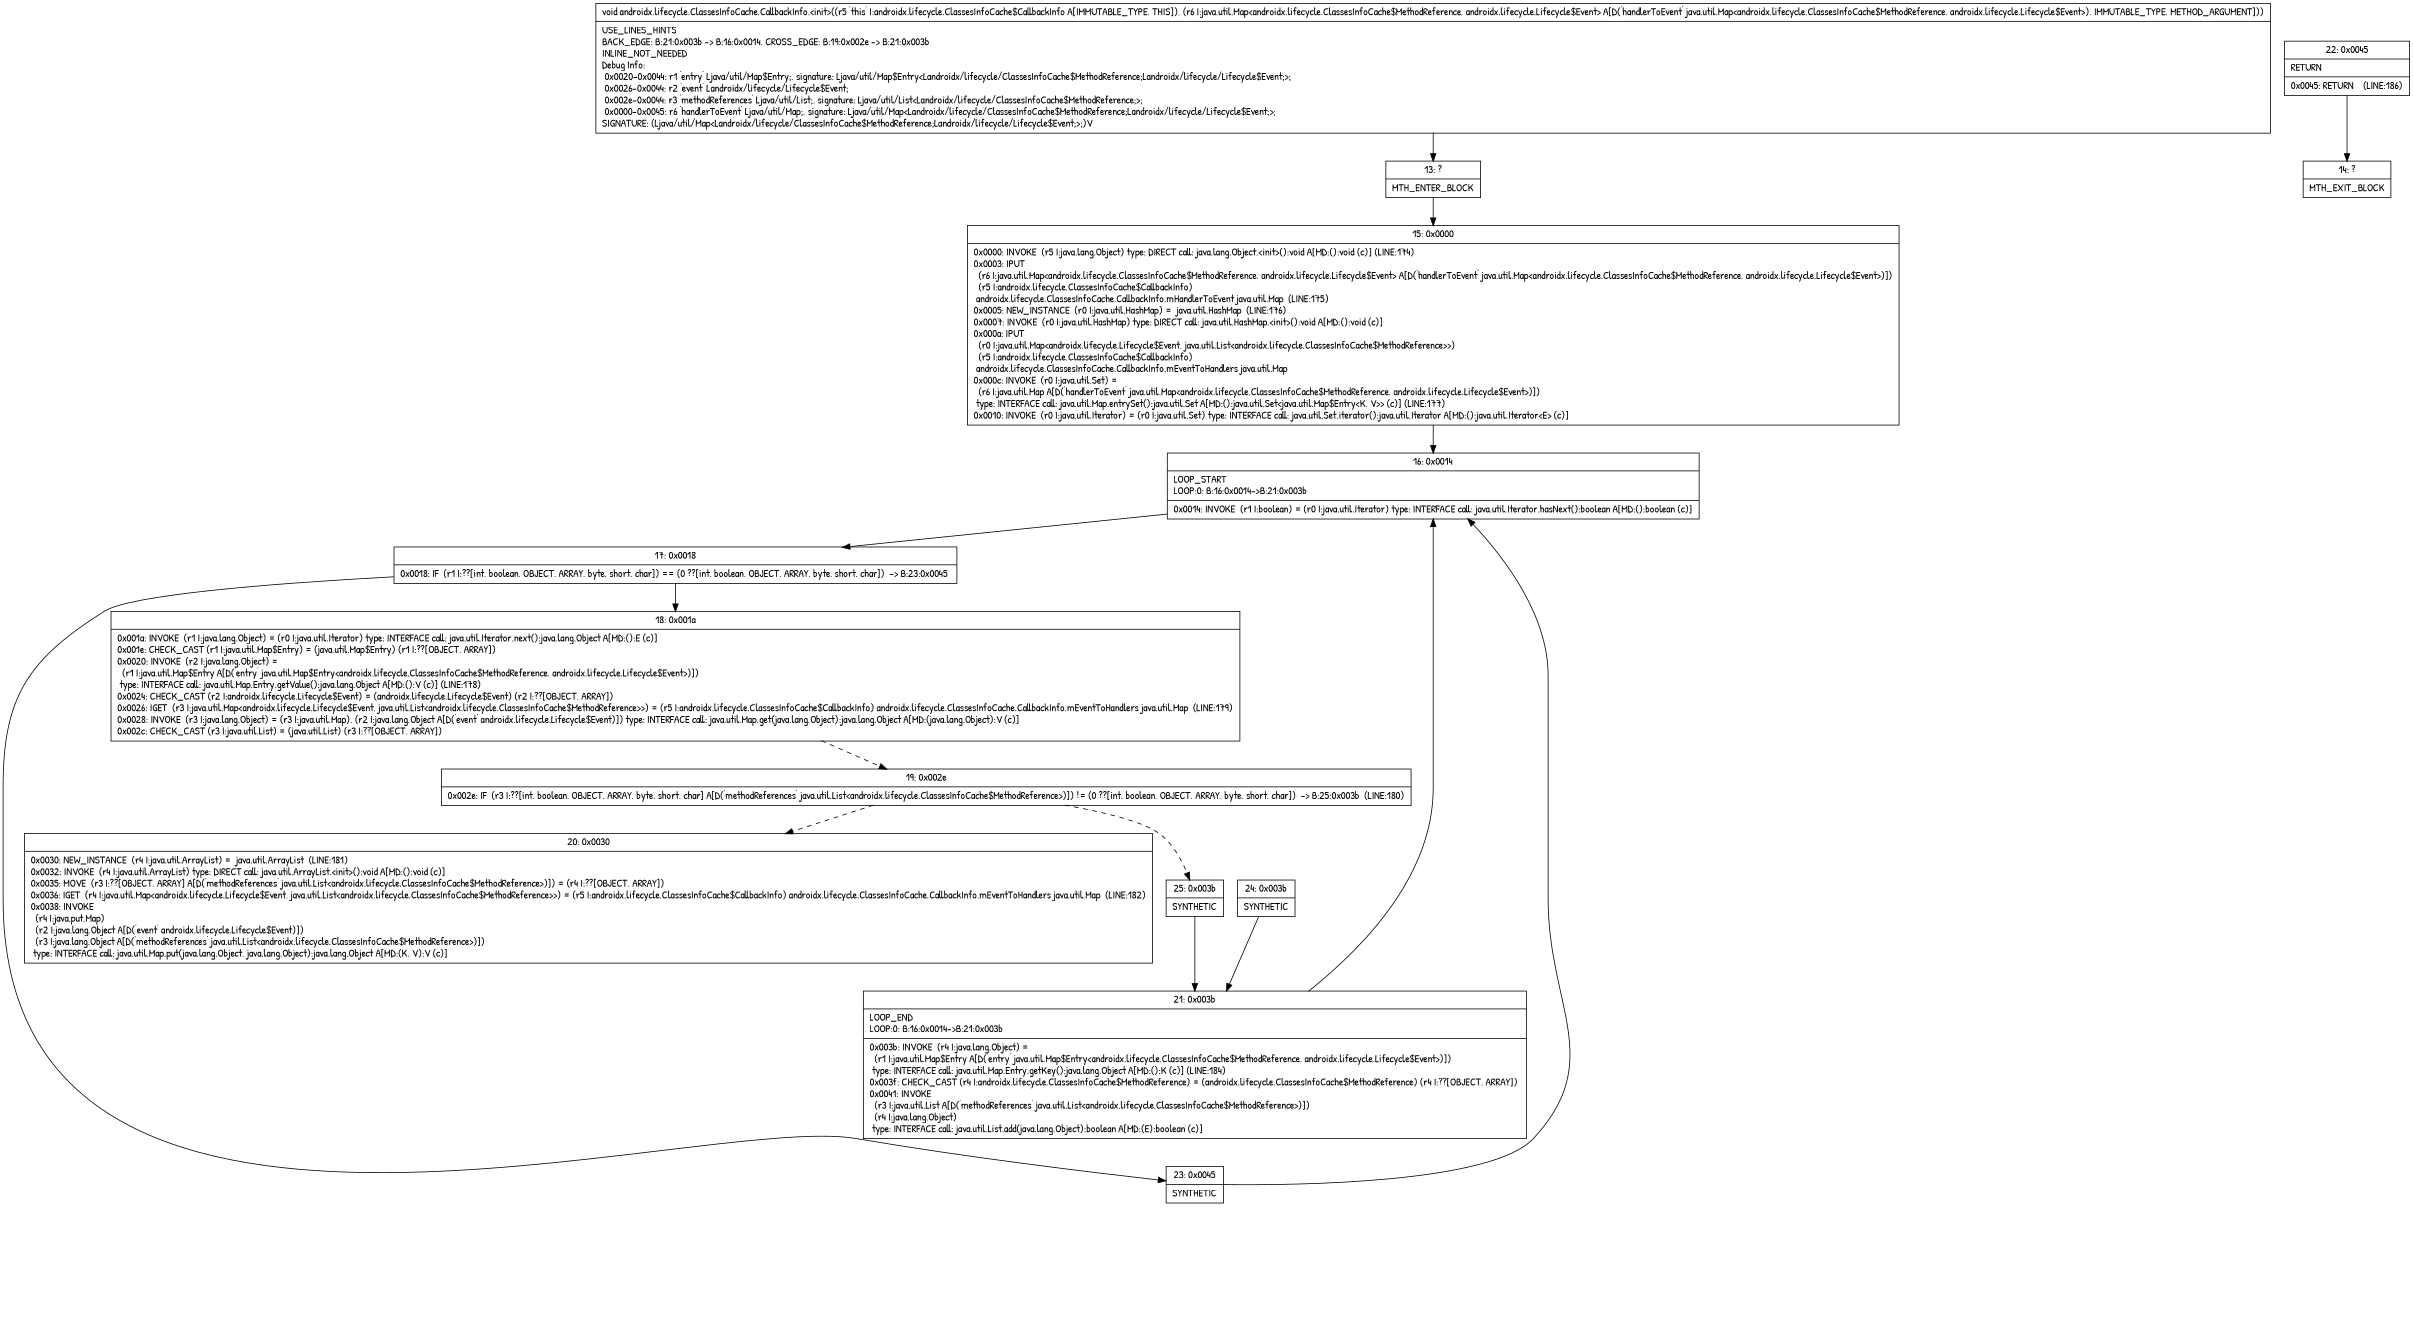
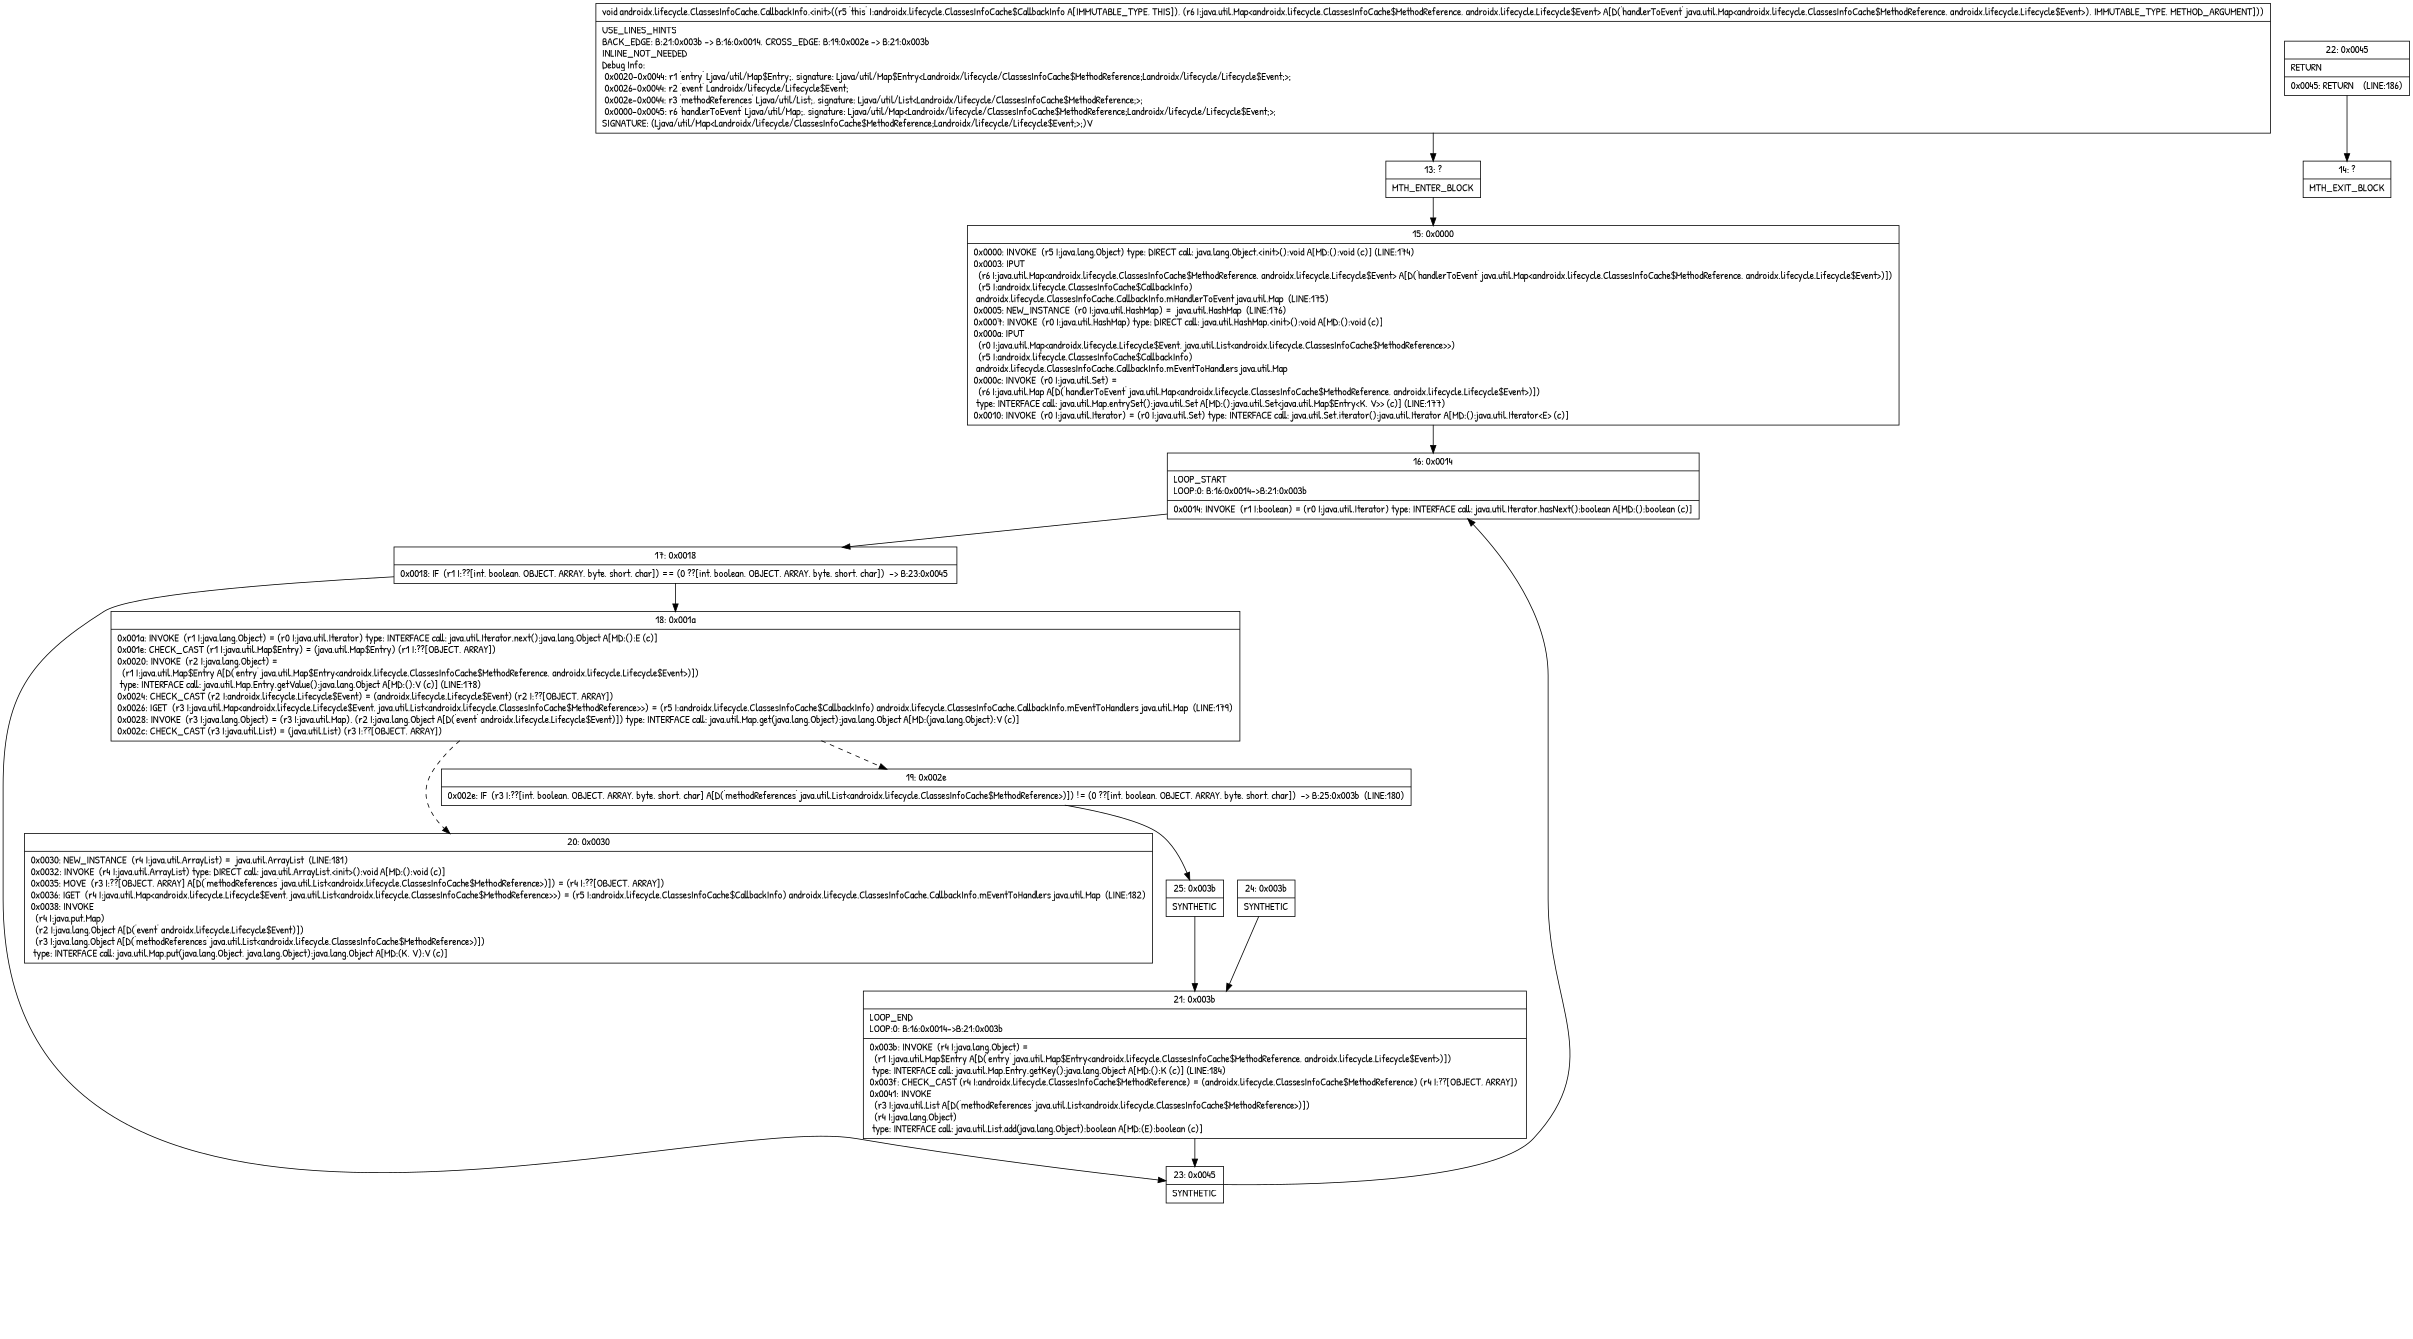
edge "21: 0x003b" -> "16: 0x0014": now "21: 0x003b" -> "23: 0x0045"
edge "19: 0x002e" -> "20: 0x0030": now "18: 0x001a" -> "20: 0x0030"
edge "19: 0x002e" -> "25: 0x003b": style dashed -> solid
